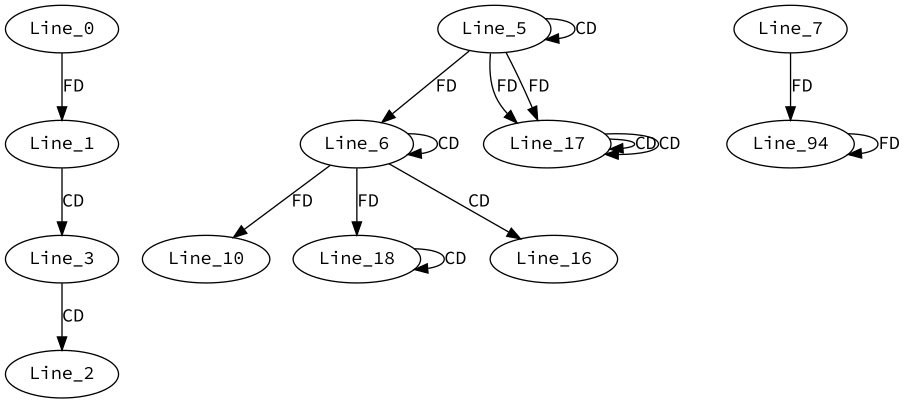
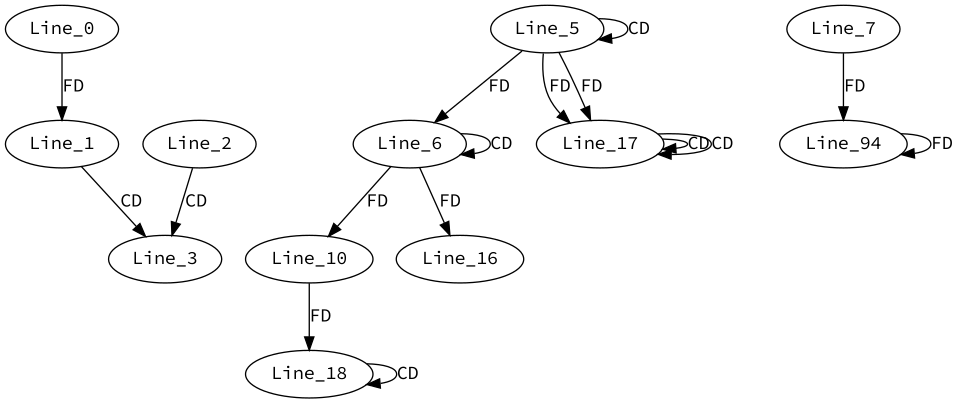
edge "Line_6" -> "Line_18": now "Line_10" -> "Line_18"
edge "Line_6" -> "Line_16": label "CD" -> "FD"
edge "Line_3" -> "Line_2": reversed
